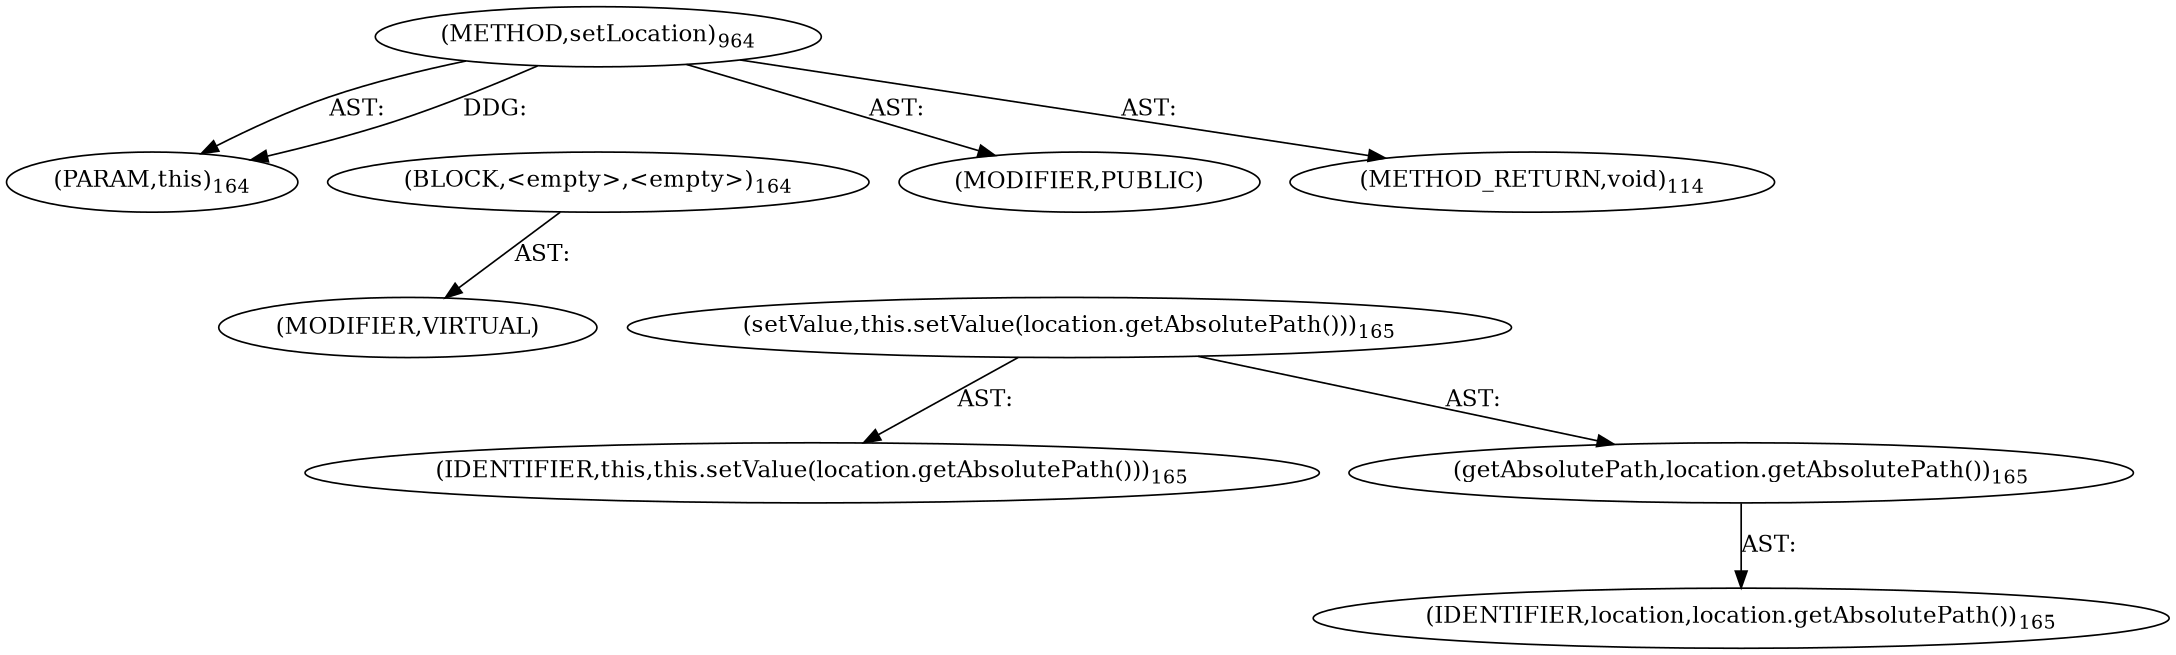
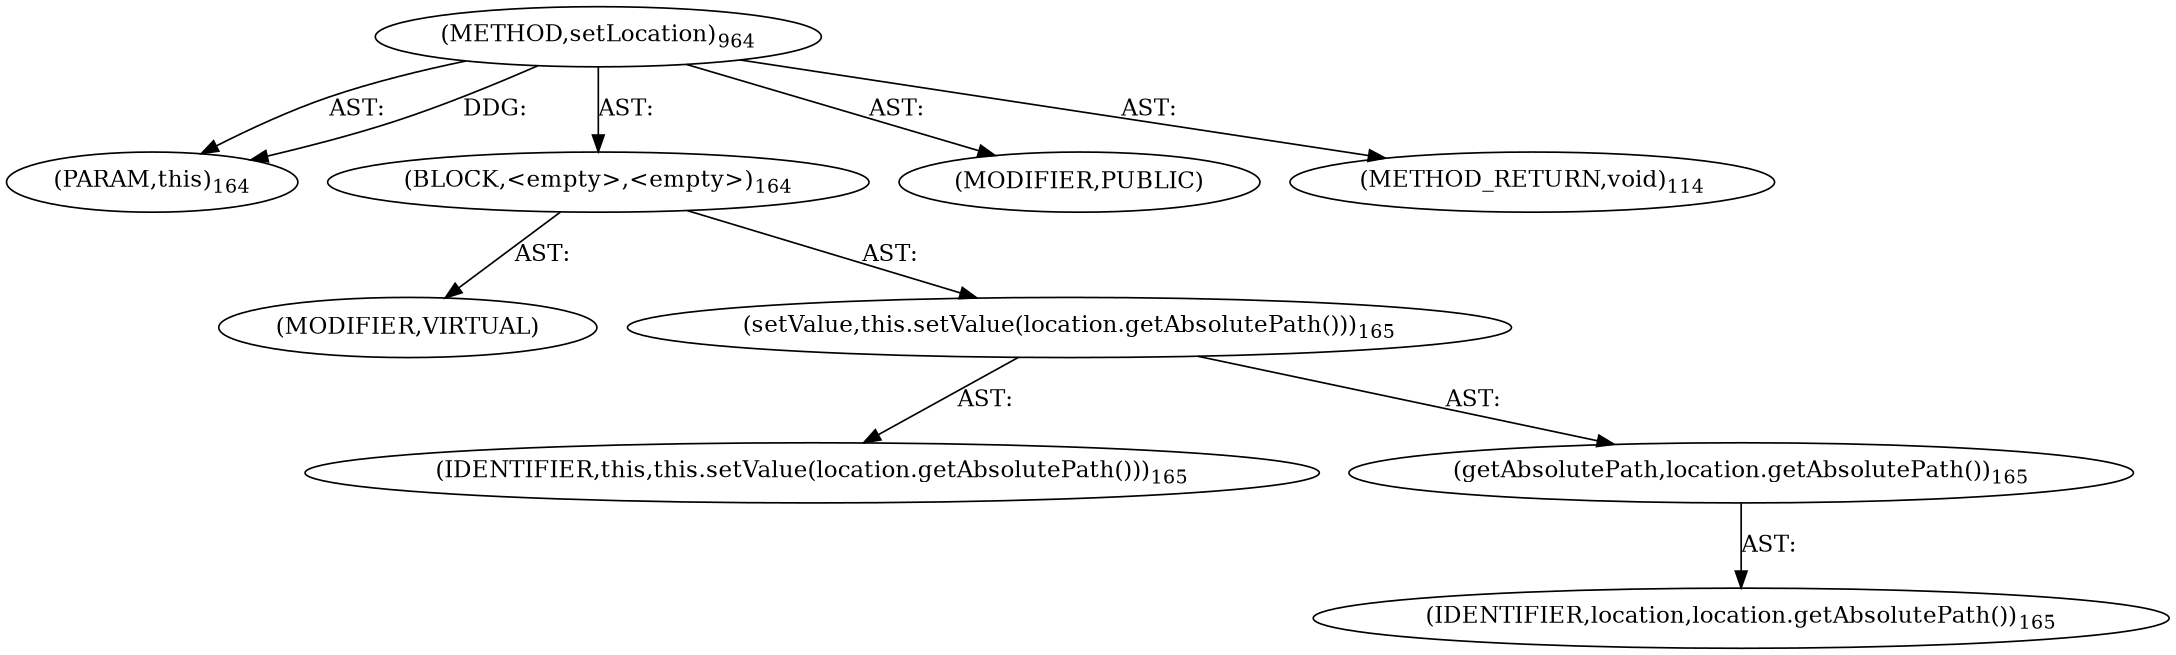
edge "(METHOD,setLocation)" -> "(BLOCK,<empty>,<empty>)": added, label "AST:"
edge "(BLOCK,<empty>,<empty>)" -> "(setValue,this.setValue(location.getAbsolutePath()))": added, label "AST:"
